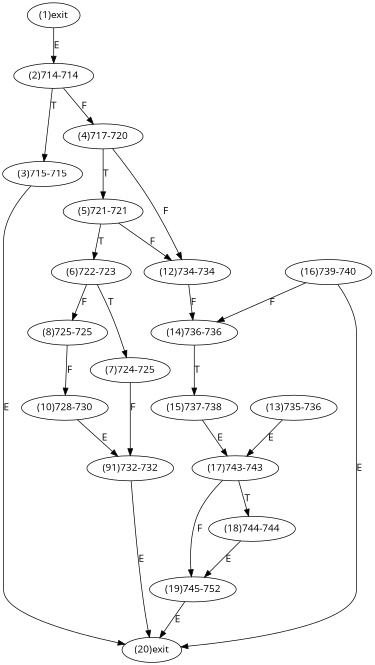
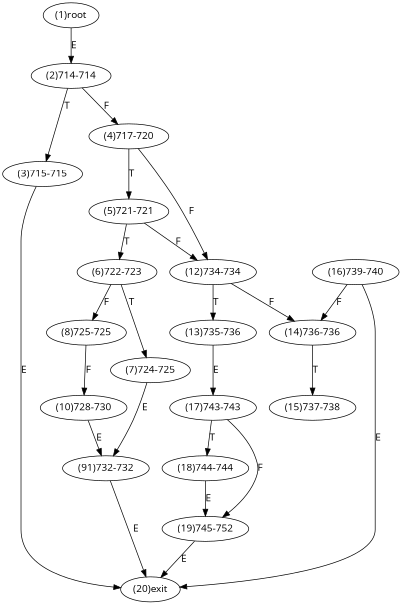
node "(1)exit": label "(1)exit" -> "(1)root"
edge "(12)734-734" -> "(13)735-736": added, label "T"
edge "(7)724-725" -> "(91)732-732": label "F" -> "E"
edge "(15)737-738" -> "(17)743-743": removed, label "E"
